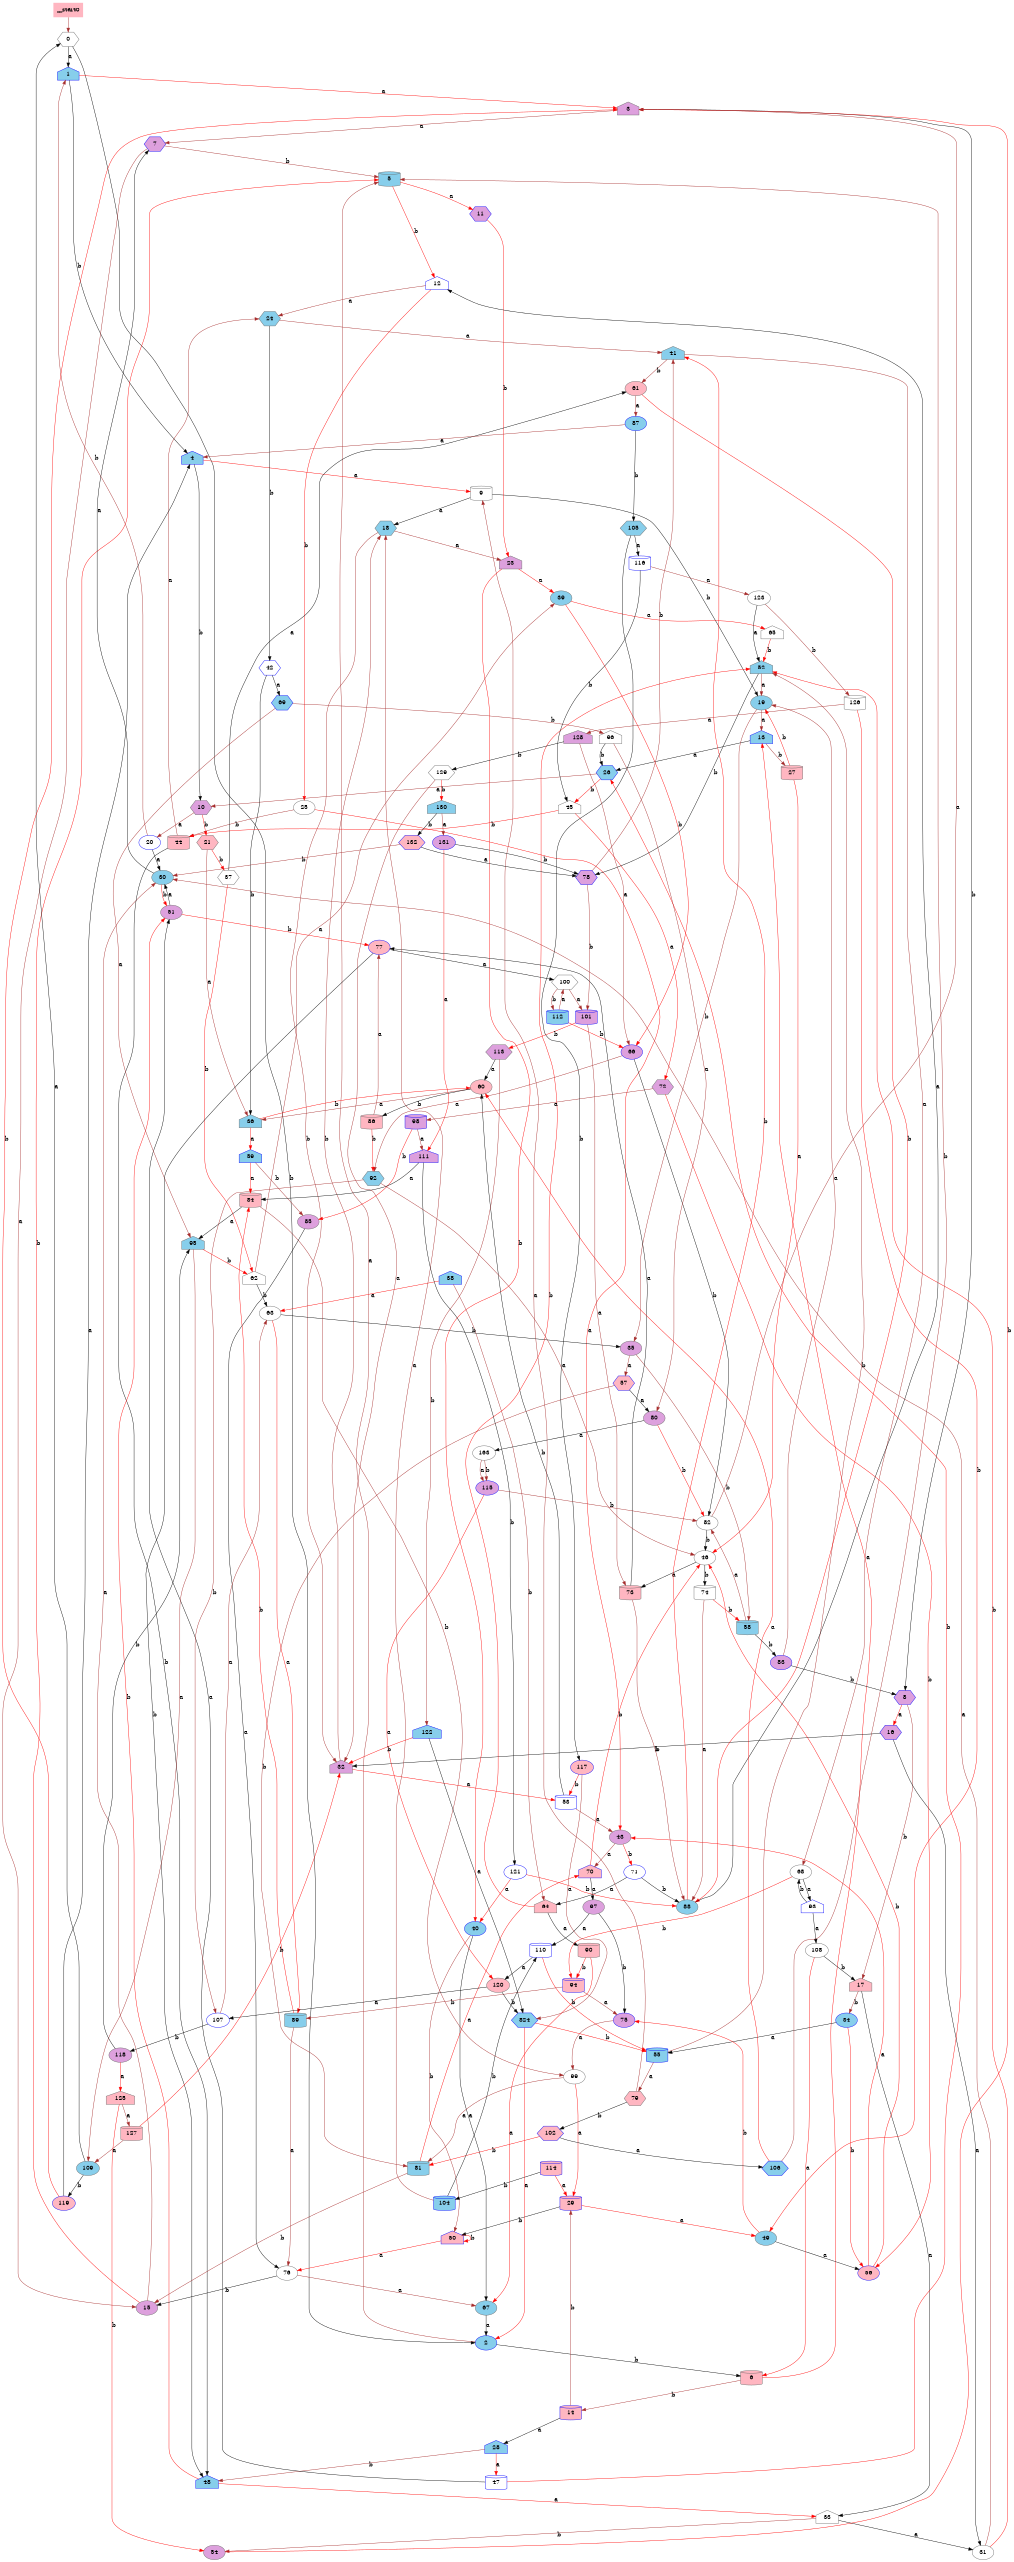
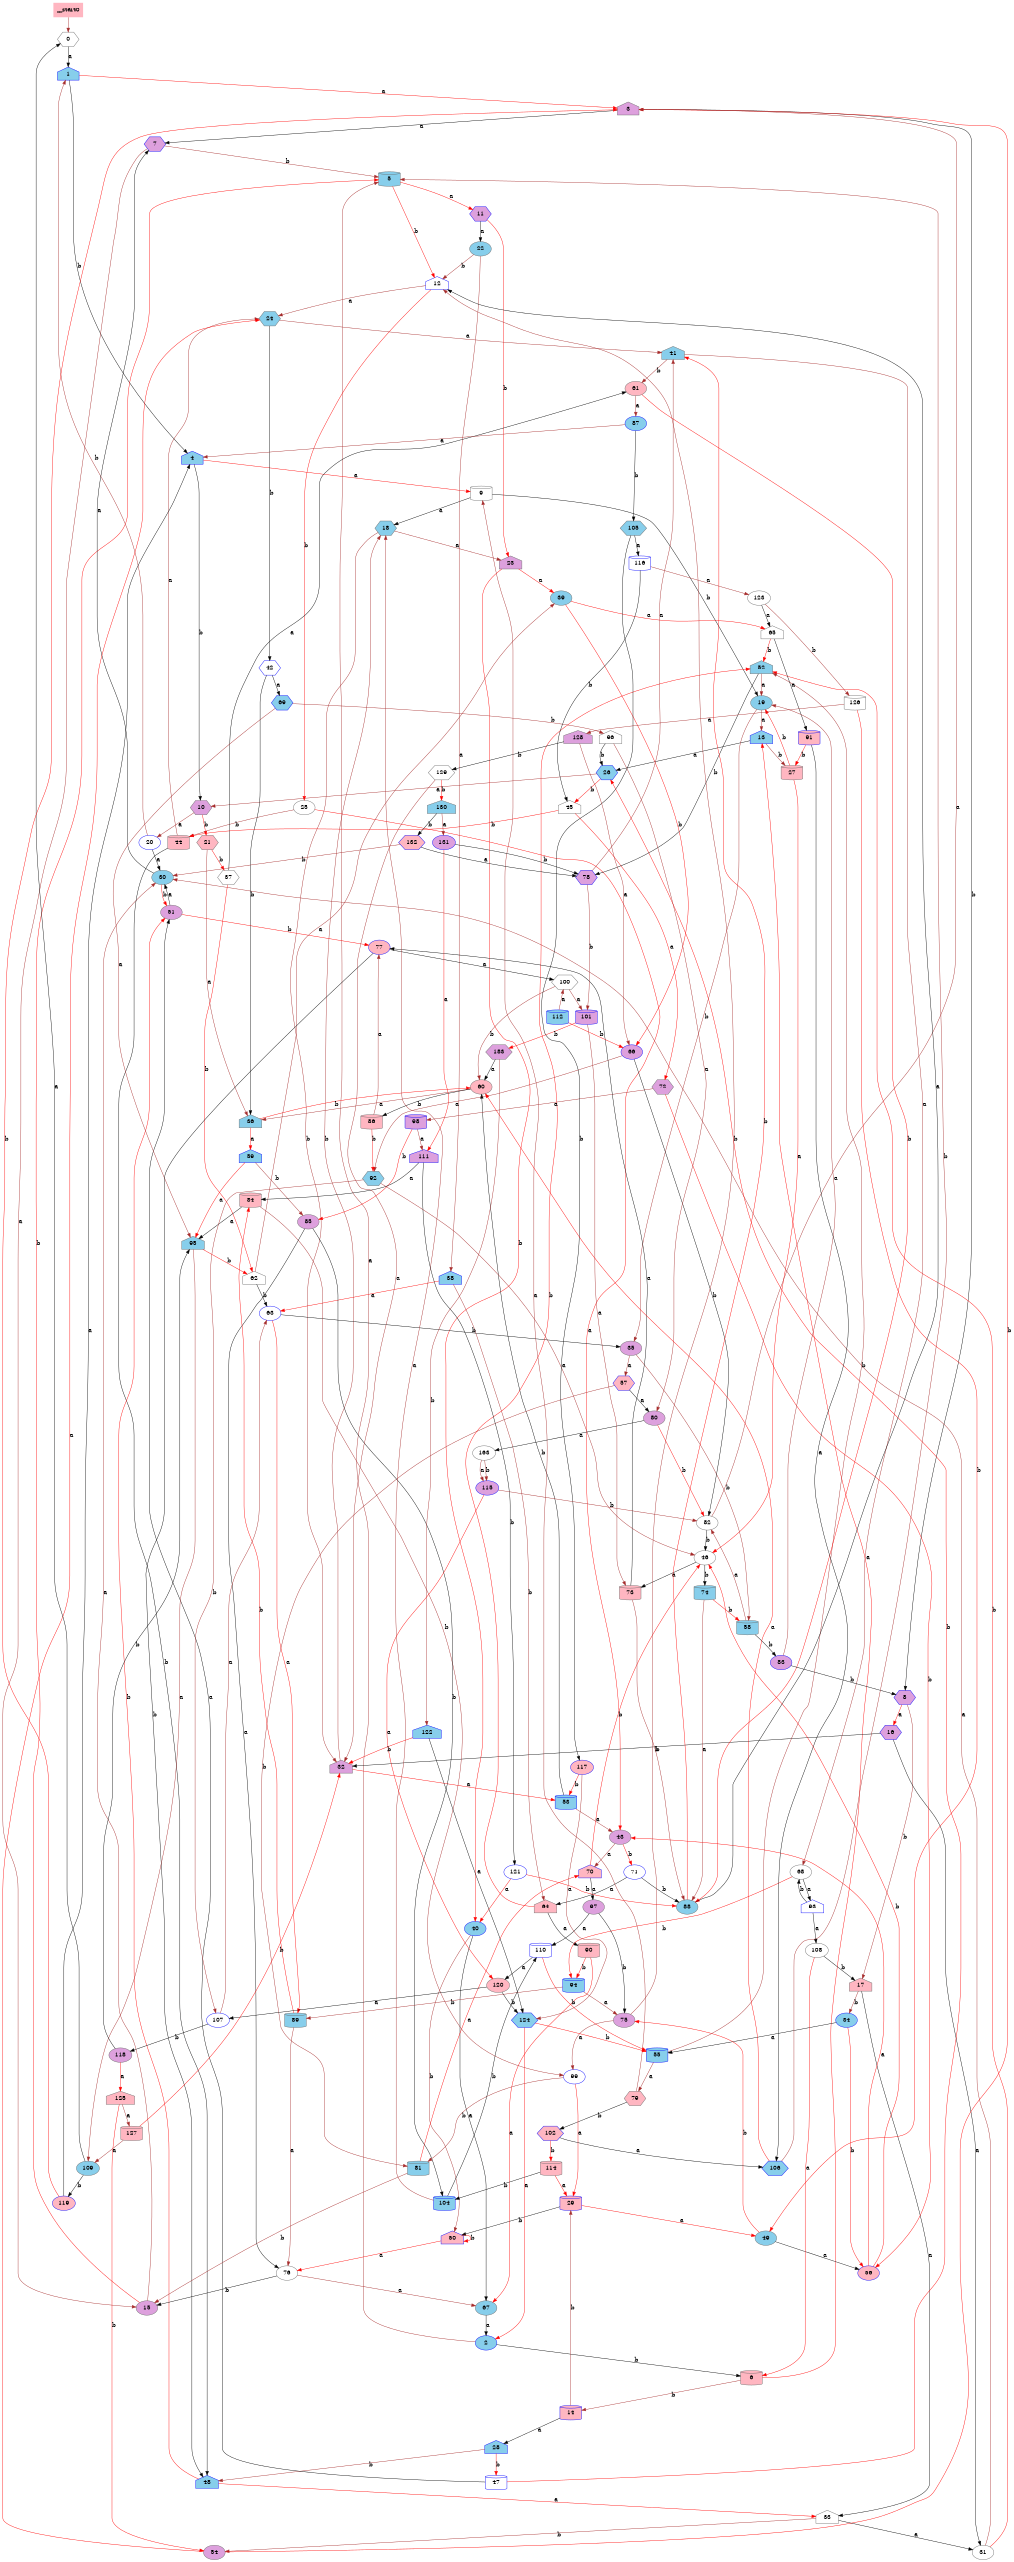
edge "3" -> "7": color brown -> black
node "22": added
edge "78" -> "41": label "b" -> "a"
edge "123" -> "52": now "123" -> "65"
node "91": added
edge "100" -> "112": now "100" -> "60"
node "113": label "113" -> "183"
edge "75" -> "12": added, label "b"
edge "59" -> "84": now "59" -> "95"
edge "0" -> "2": removed, label "b"
node "63": color gray40 -> blue
edge "54" -> "24": added, label "a"
node "74": fillcolor white -> skyblue
edge "85" -> "104": added, label "b"
node "53": fillcolor white -> skyblue
node "94": fillcolor lightpink -> skyblue
node "824": label "824" -> "124"
node "75": color blue -> gray40
node "99": color gray40 -> blue
edge "99" -> "81": label "a" -> "b"
edge "102" -> "81": now "102" -> "114"
node "114": color blue -> gray40
edge "28" -> "47": label "a" -> "b"
